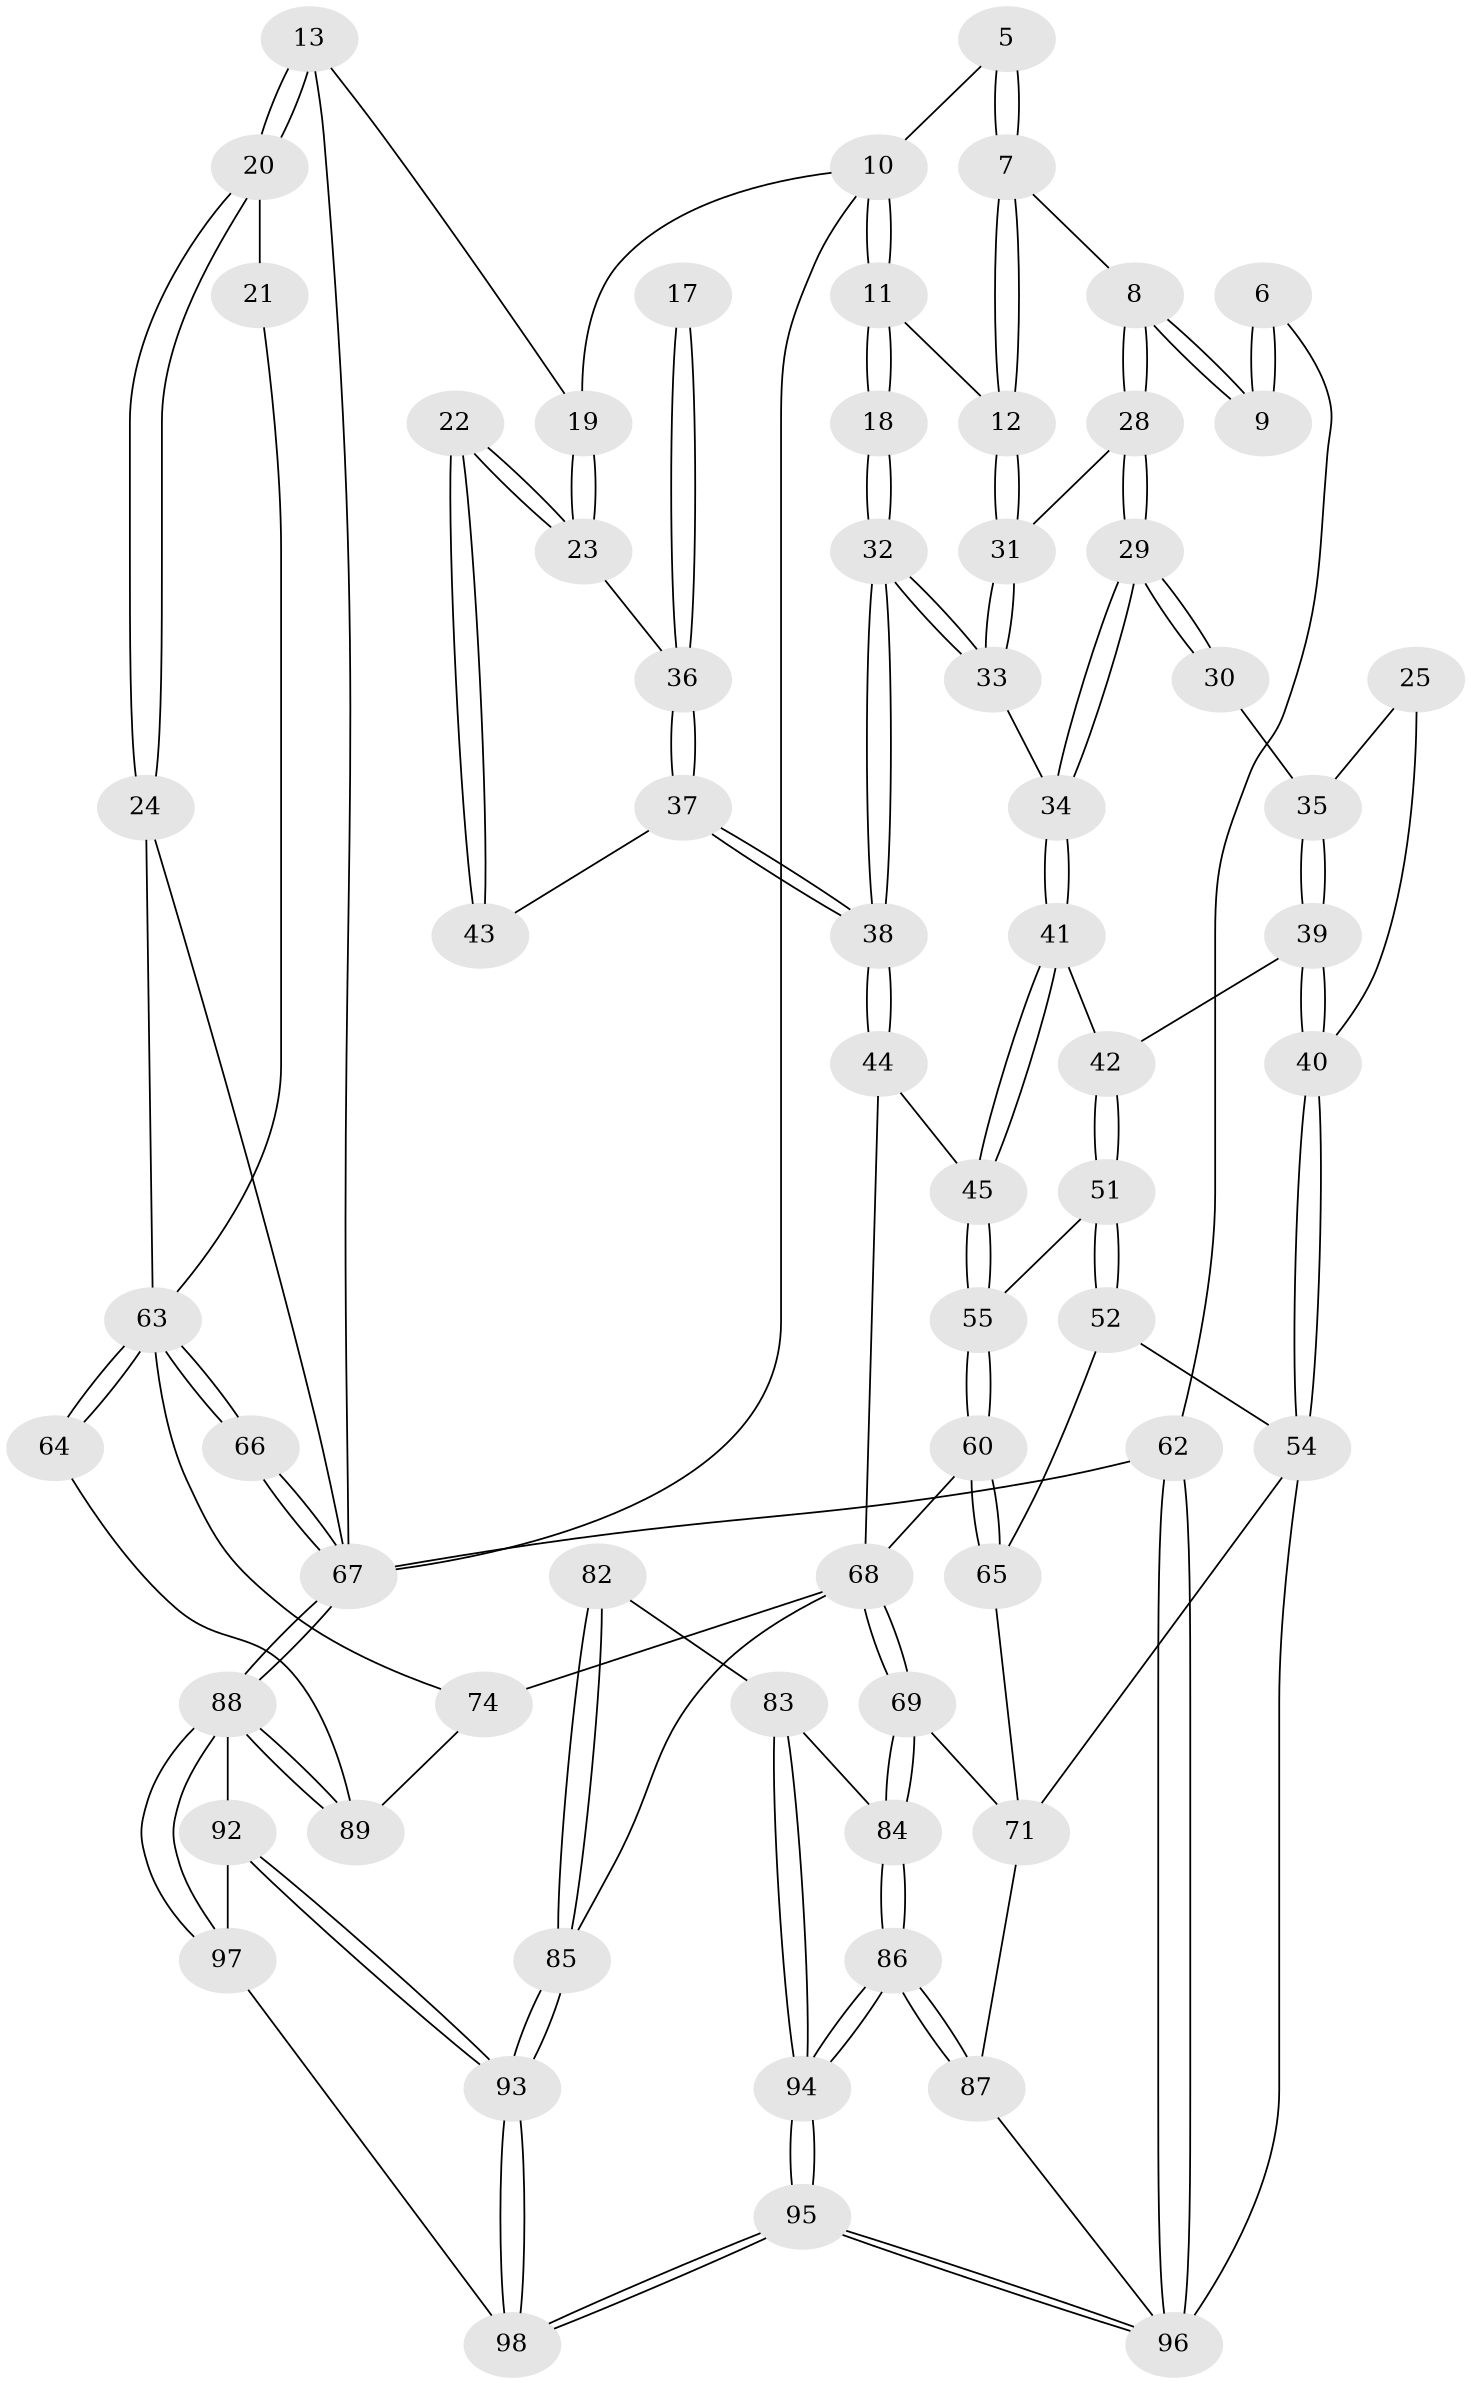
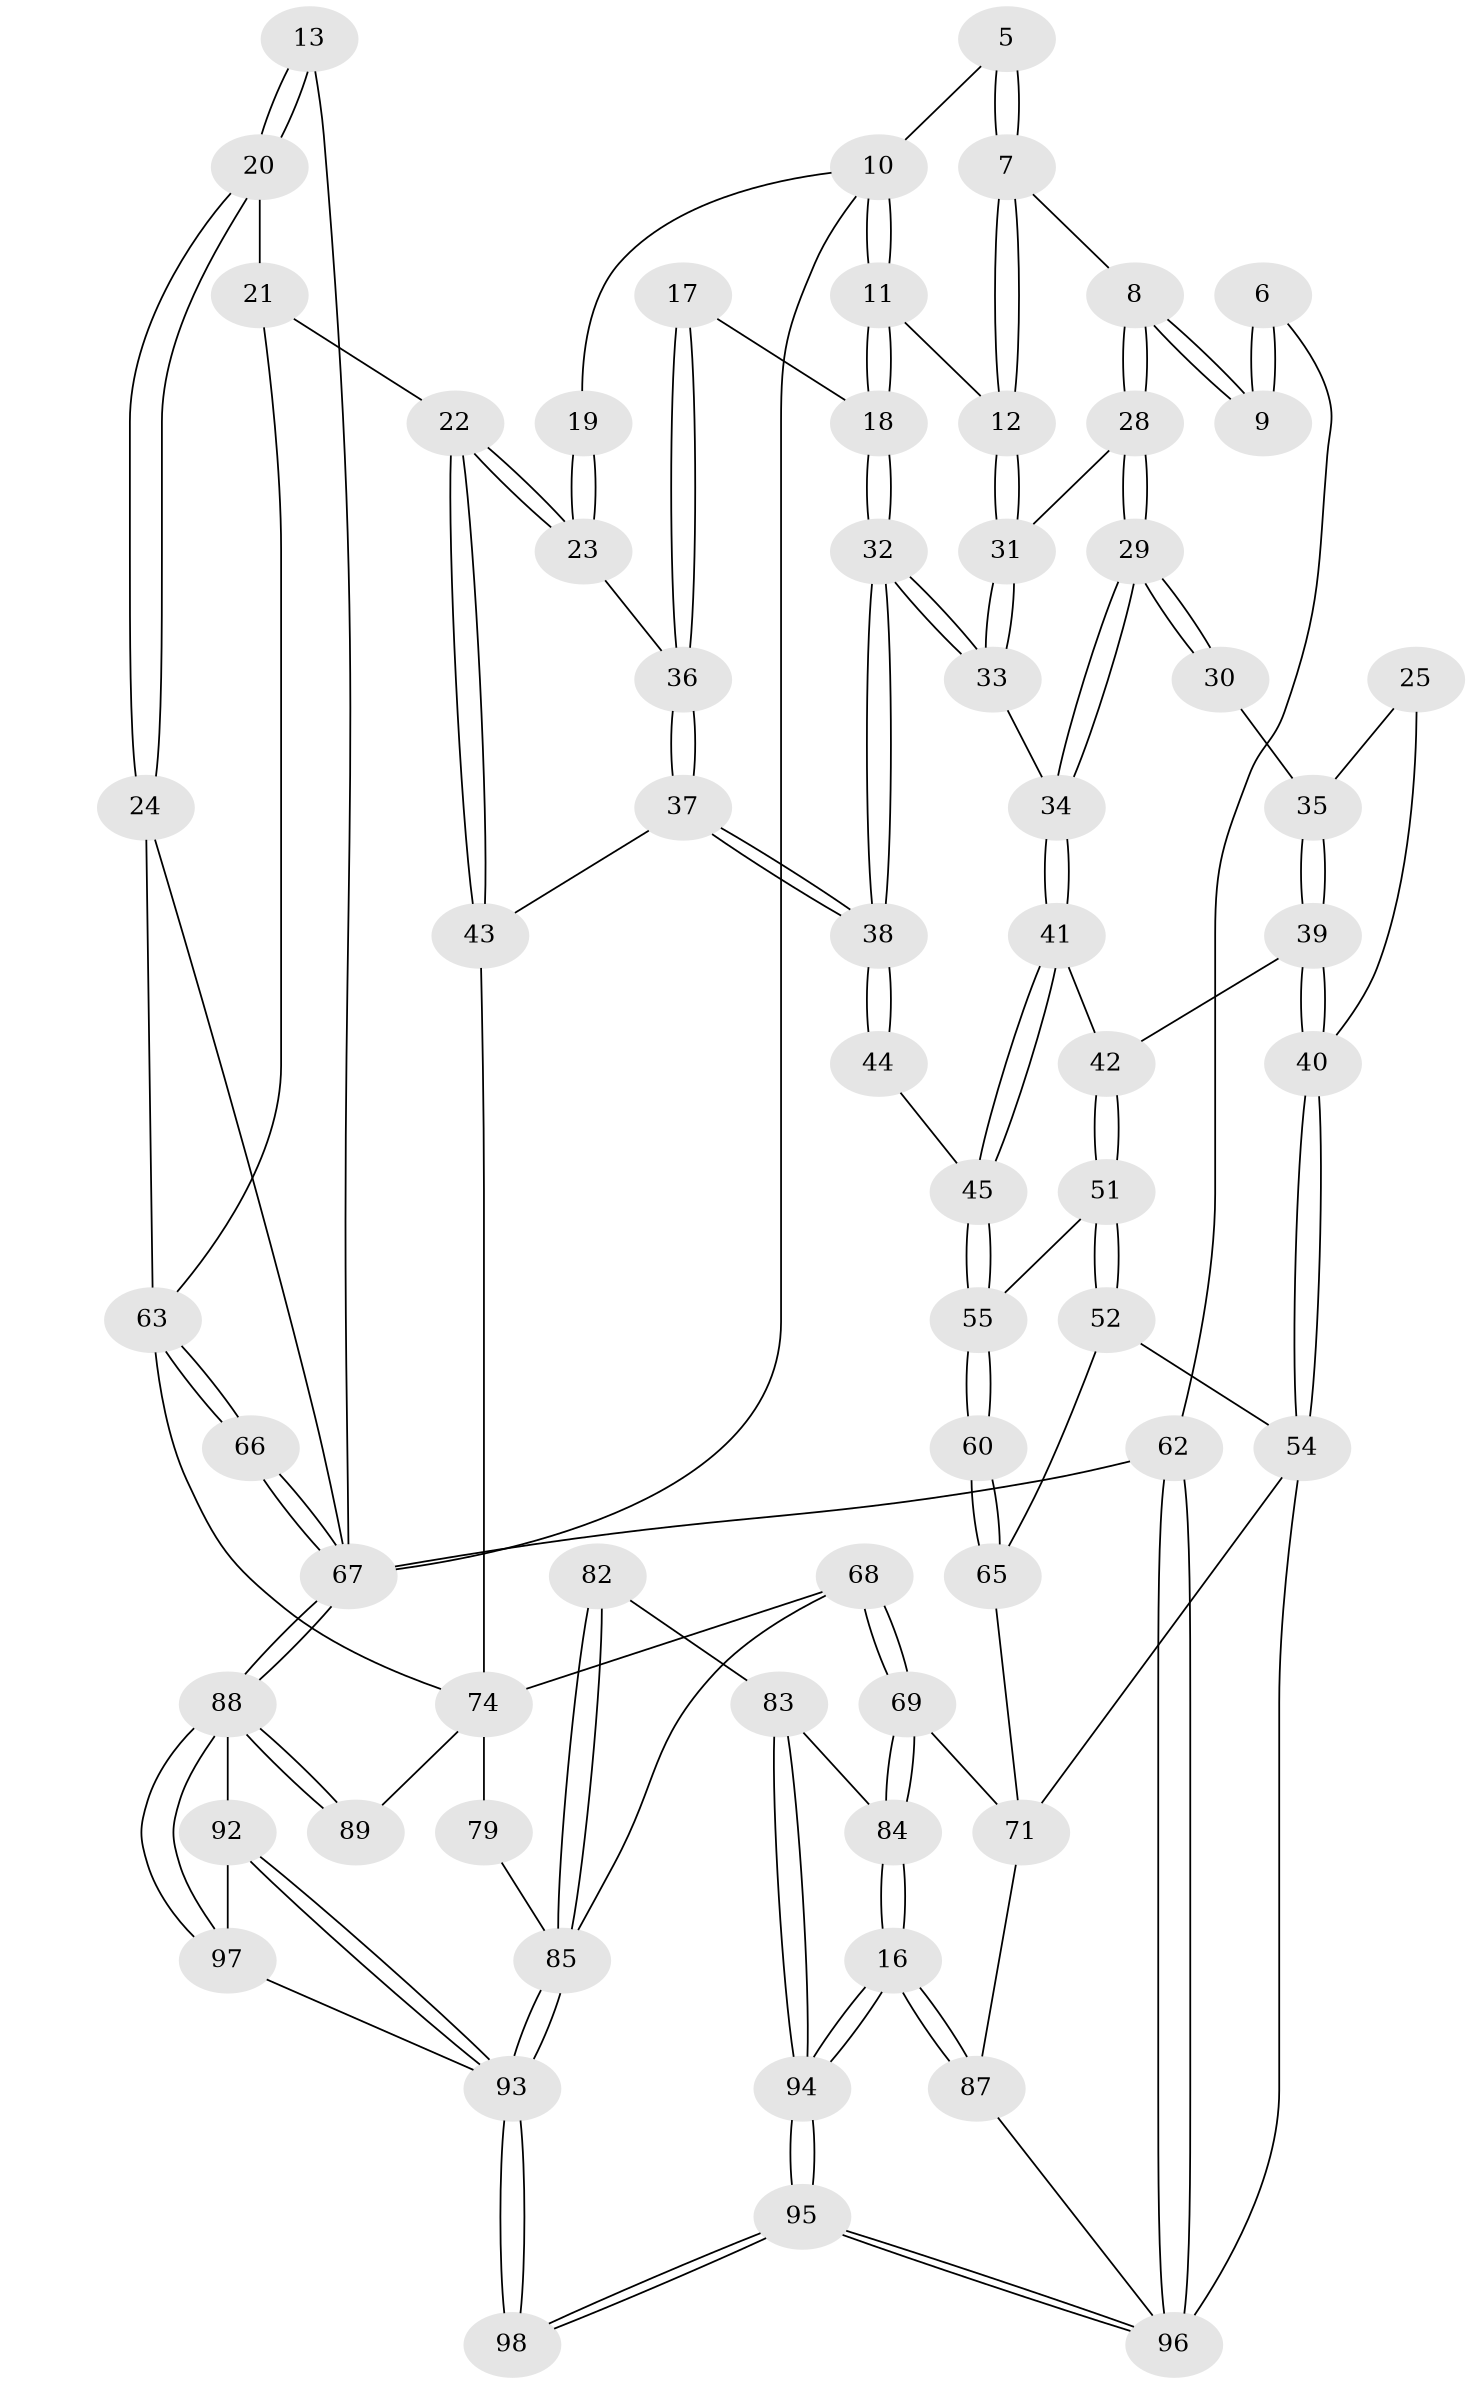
edge "13" -- "19": removed
edge "17" -- "18": added
edge "21" -- "22": added
edge "43" -- "74": added
edge "44" -- "68": removed
node "64": removed
edge "60" -- "68": removed
node "79": added
node "86": label "86" -> "16"
edge "97" -- "98": now "97" -- "93"
